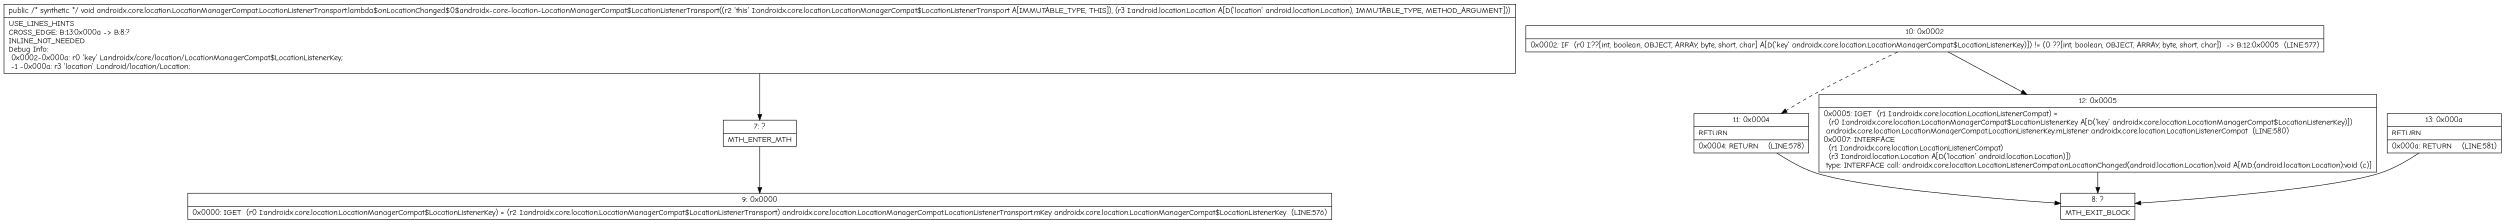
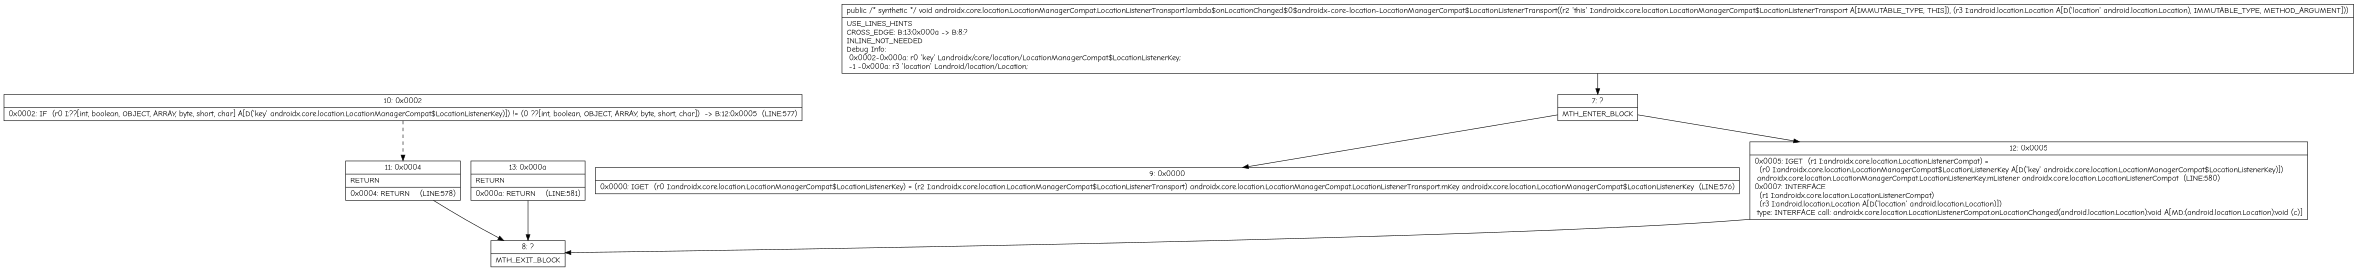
edge "10: 0x0002" -> "12: 0x0005": now "7: ?" -> "12: 0x0005"
node "7: ?": text "MTH_ENTER_MTH" -> "MTH_ENTER_BLOCK"
